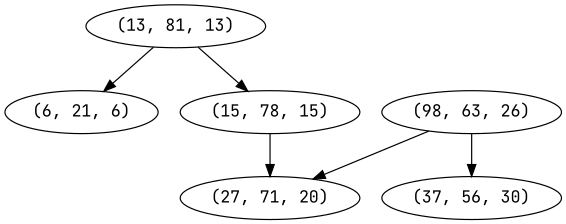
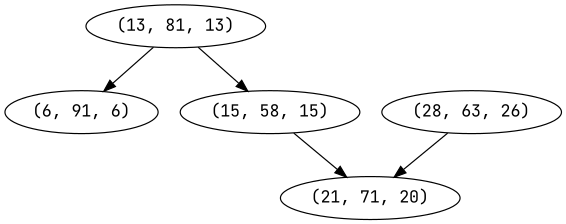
node "(6, 21, 6)": label "(6, 21, 6)" -> "(6, 91, 6)"
node "(15, 78, 15)": label "(15, 78, 15)" -> "(15, 58, 15)"
node "(98, 63, 26)": label "(98, 63, 26)" -> "(28, 63, 26)"
node "(27, 71, 20)": label "(27, 71, 20)" -> "(21, 71, 20)"
node "(37, 56, 30)": removed
